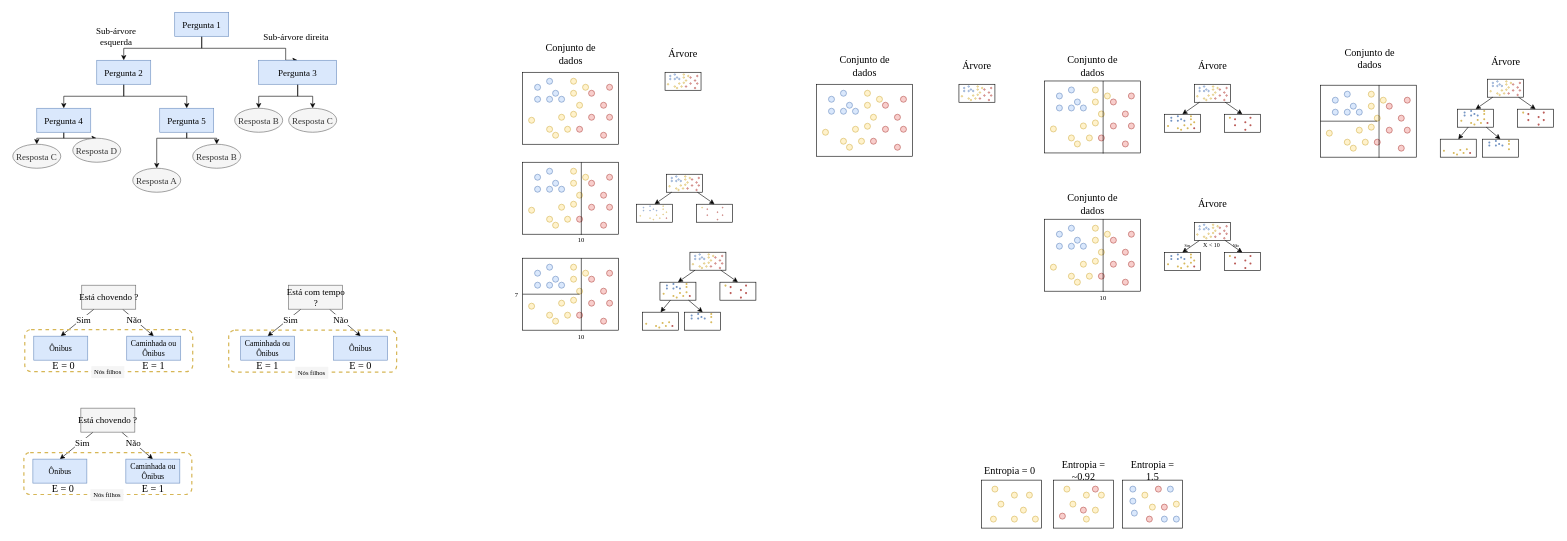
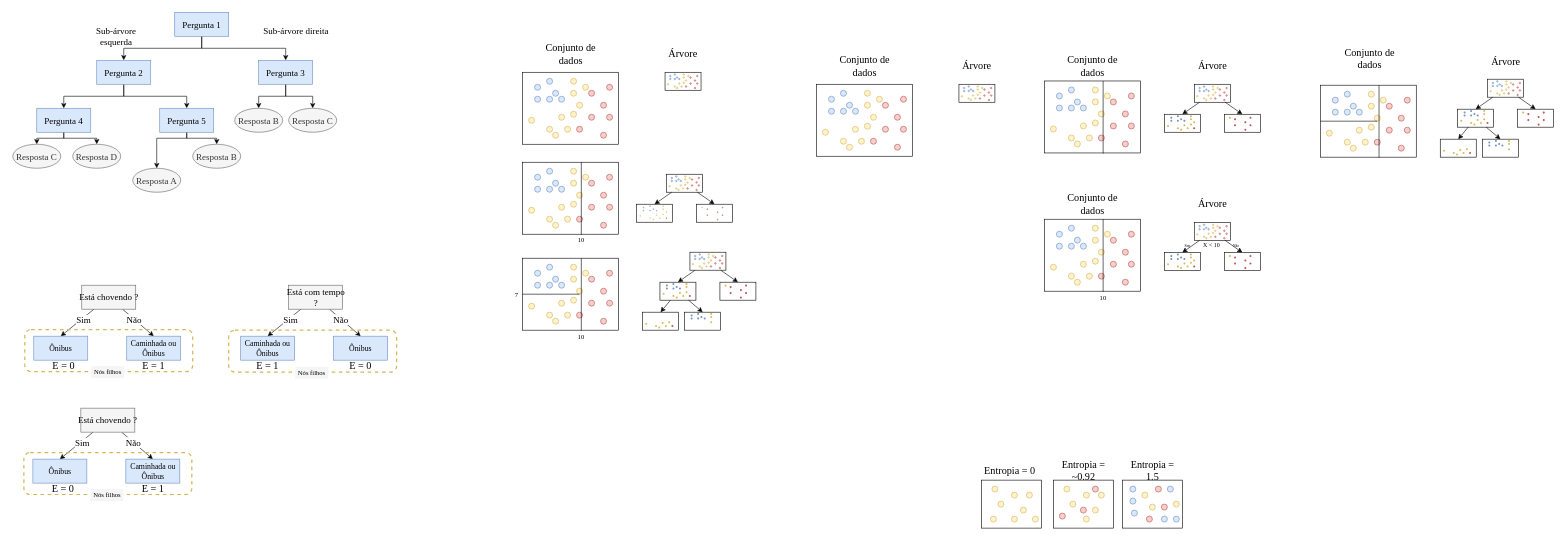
node "Sub-árvore direita": moved (296, 36) -> (296, 30)
node "Pergunta 3": size 78x24 -> 54x24
node "Resposta D": moved (96, 150) -> (96, 156)
